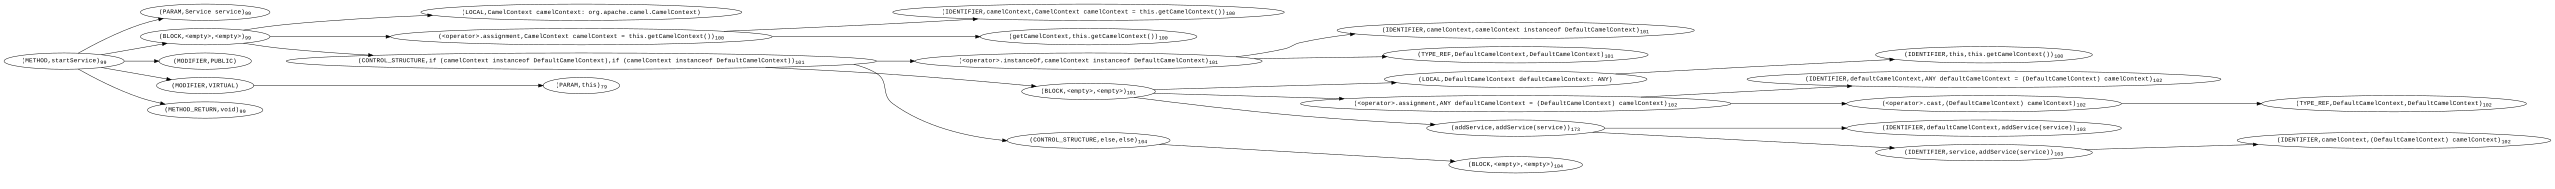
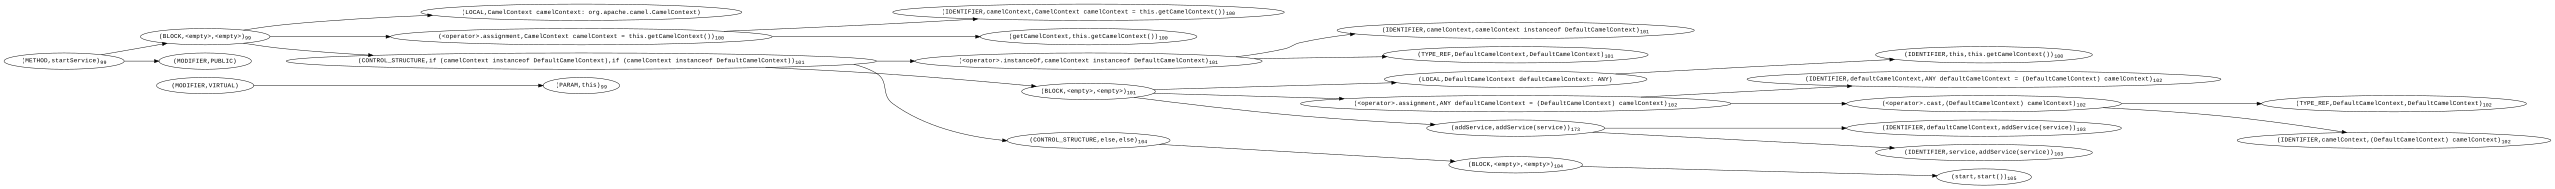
node "(PARAM,Service service)": removed
edge "(METHOD,startService)" -> "(MODIFIER,VIRTUAL)": removed
node "(PARAM,this)": text "79" -> "99"
node "(METHOD_RETURN,void)": removed
edge "(IDENTIFIER,service,addService(service))" -> "(IDENTIFIER,camelContext,(DefaultCamelContext) camelContext)": now "(<operator>.cast,(DefaultCamelContext) camelContext)" -> "(IDENTIFIER,camelContext,(DefaultCamelContext) camelContext)"
node "(start,start())": added
